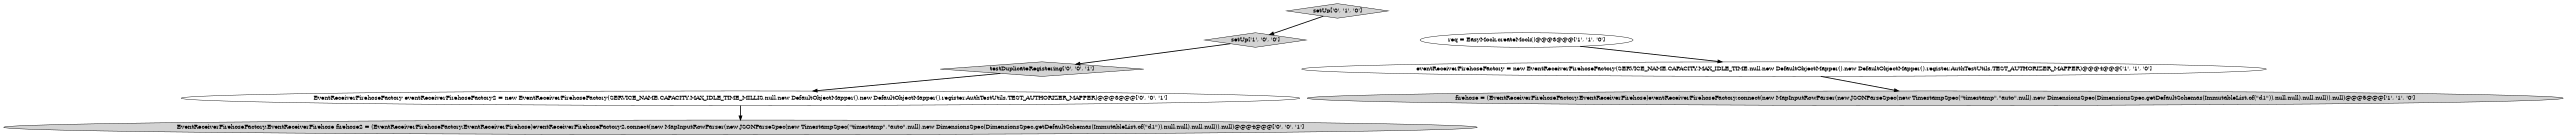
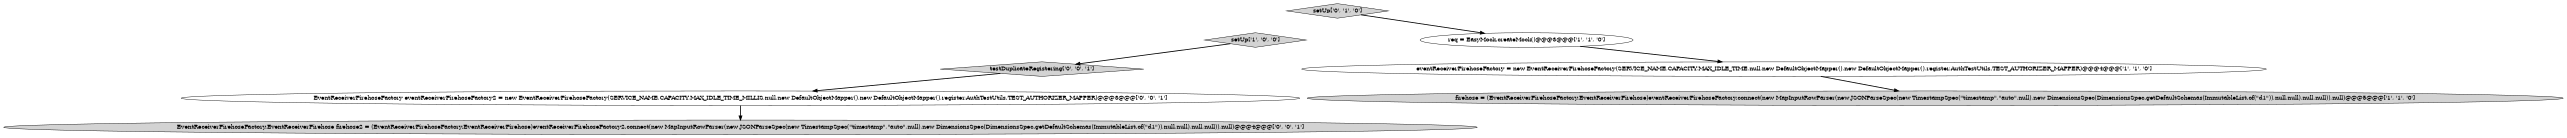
edge "setUp['0', '1', '0']" -> "setUp['1', '0', '0']": now "setUp['0', '1', '0']" -> "req = EasyMock.createMock()@@@3@@@['1', '1', '0']"
